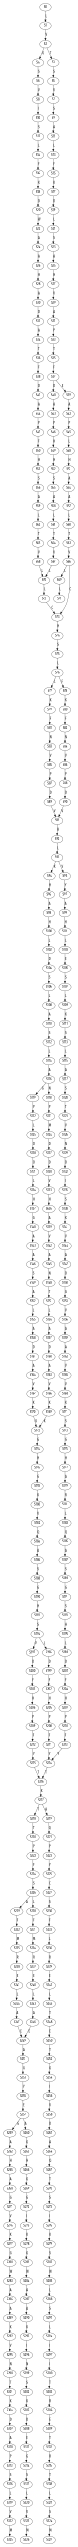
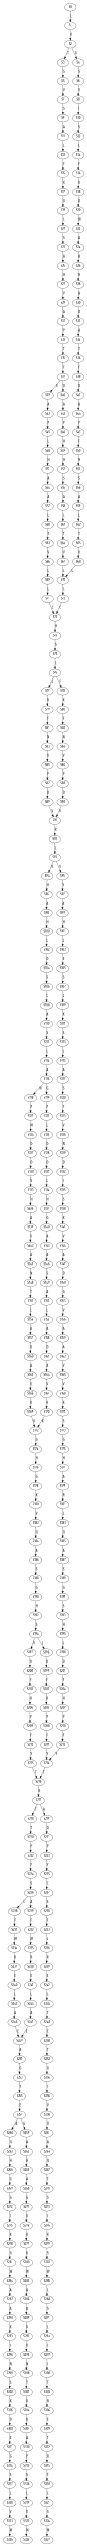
edge "S66" -> "S73": now "S71" -> "S73"
node "S142": label "S142" -> "S442"
